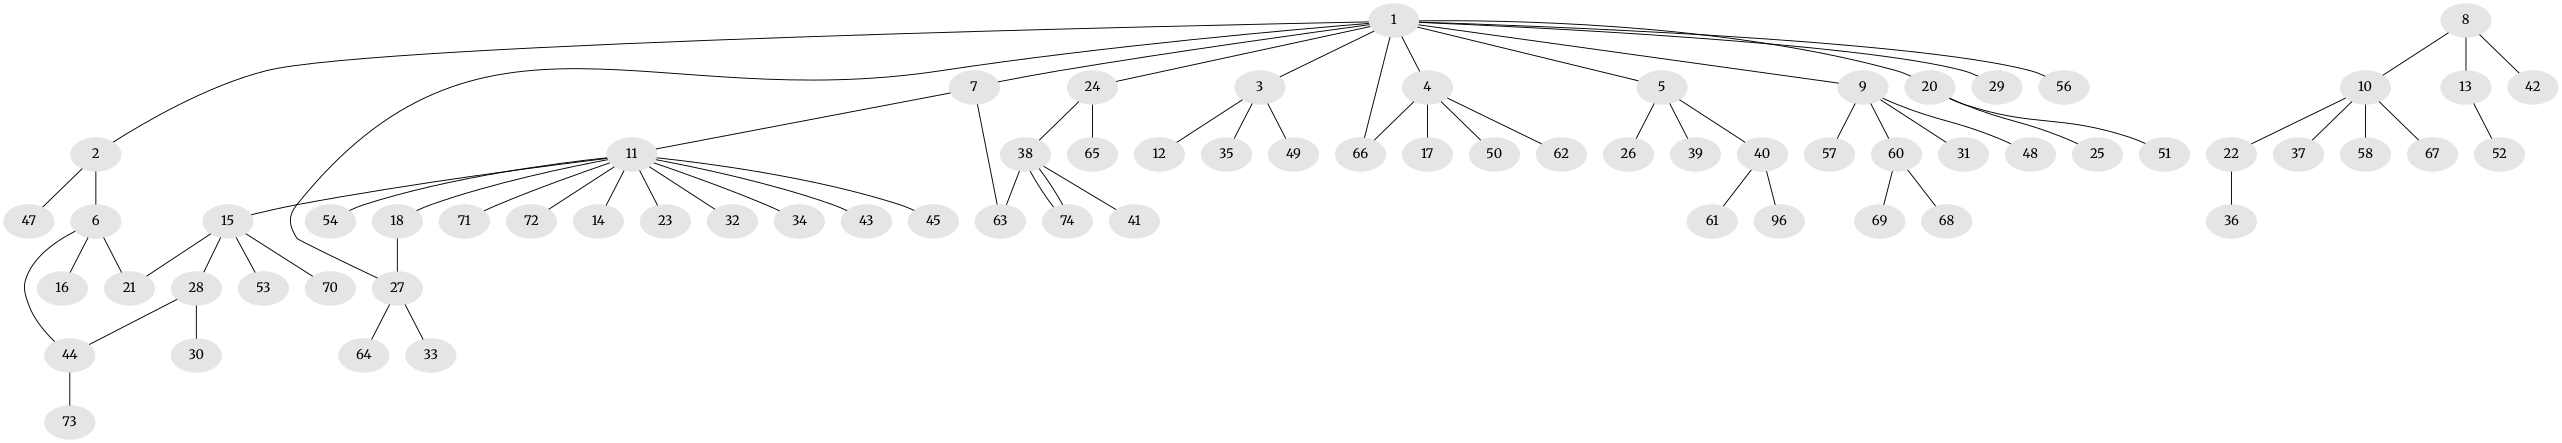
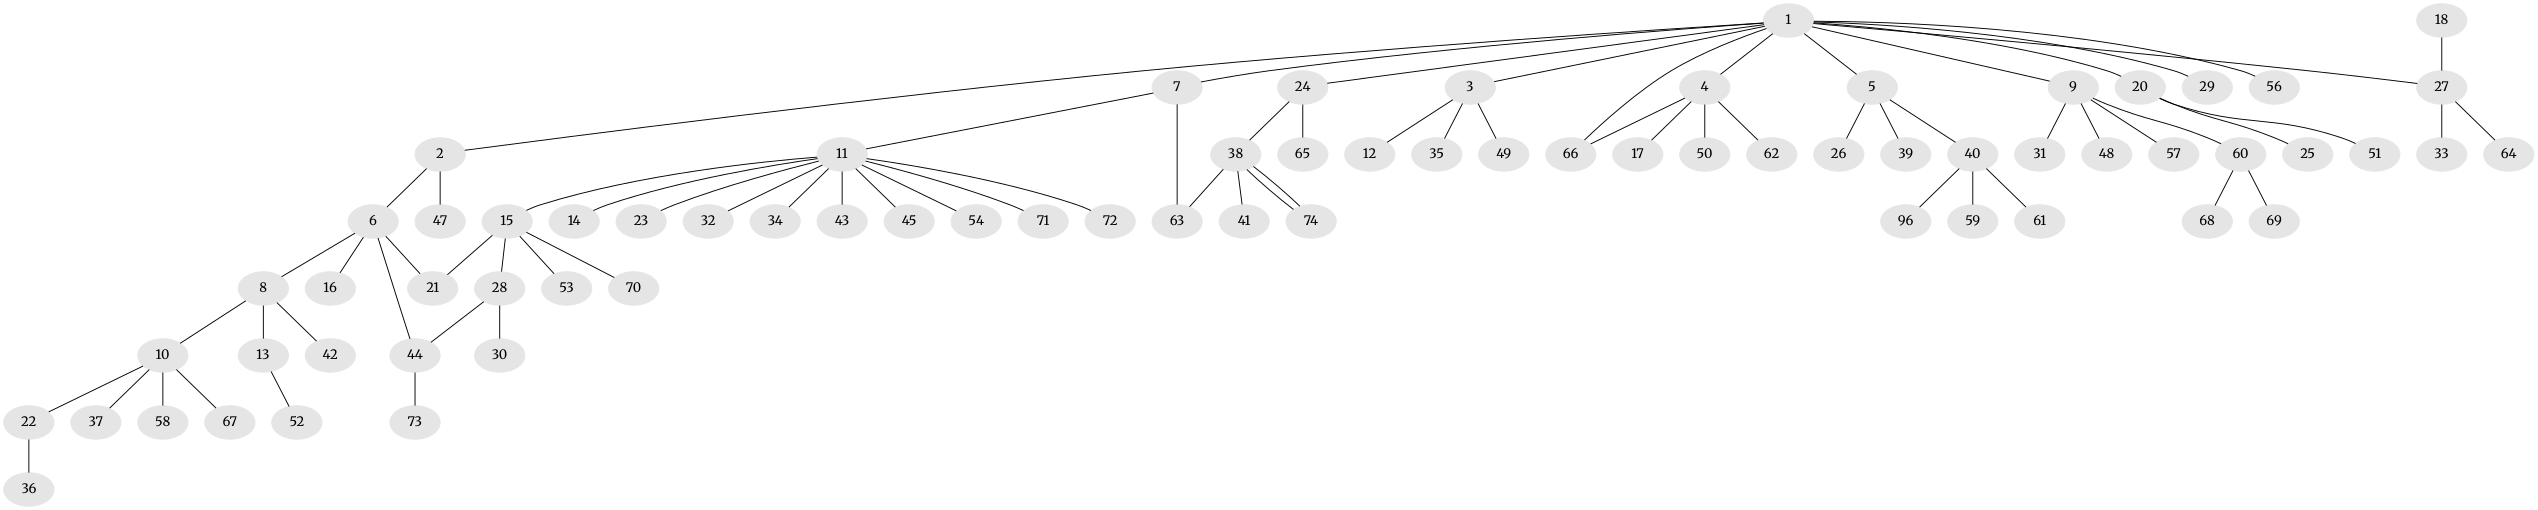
edge "11" -- "18": removed
node "59": added
edge "6" -- "8": added
